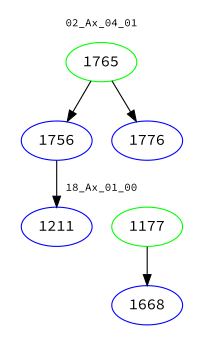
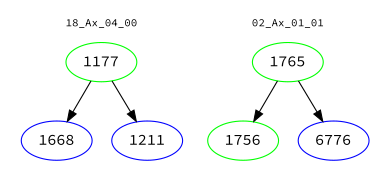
cluster "02_Ax_04_01": label "02_Ax_04_01" -> "02_Ax_01_01"
node "1756": color blue -> green
node "1776": label "1776" -> "6776"
edge "1756" -> "1211": now "1177" -> "1211"
cluster "18_Ax_01_00": label "18_Ax_01_00" -> "18_Ax_04_00"
